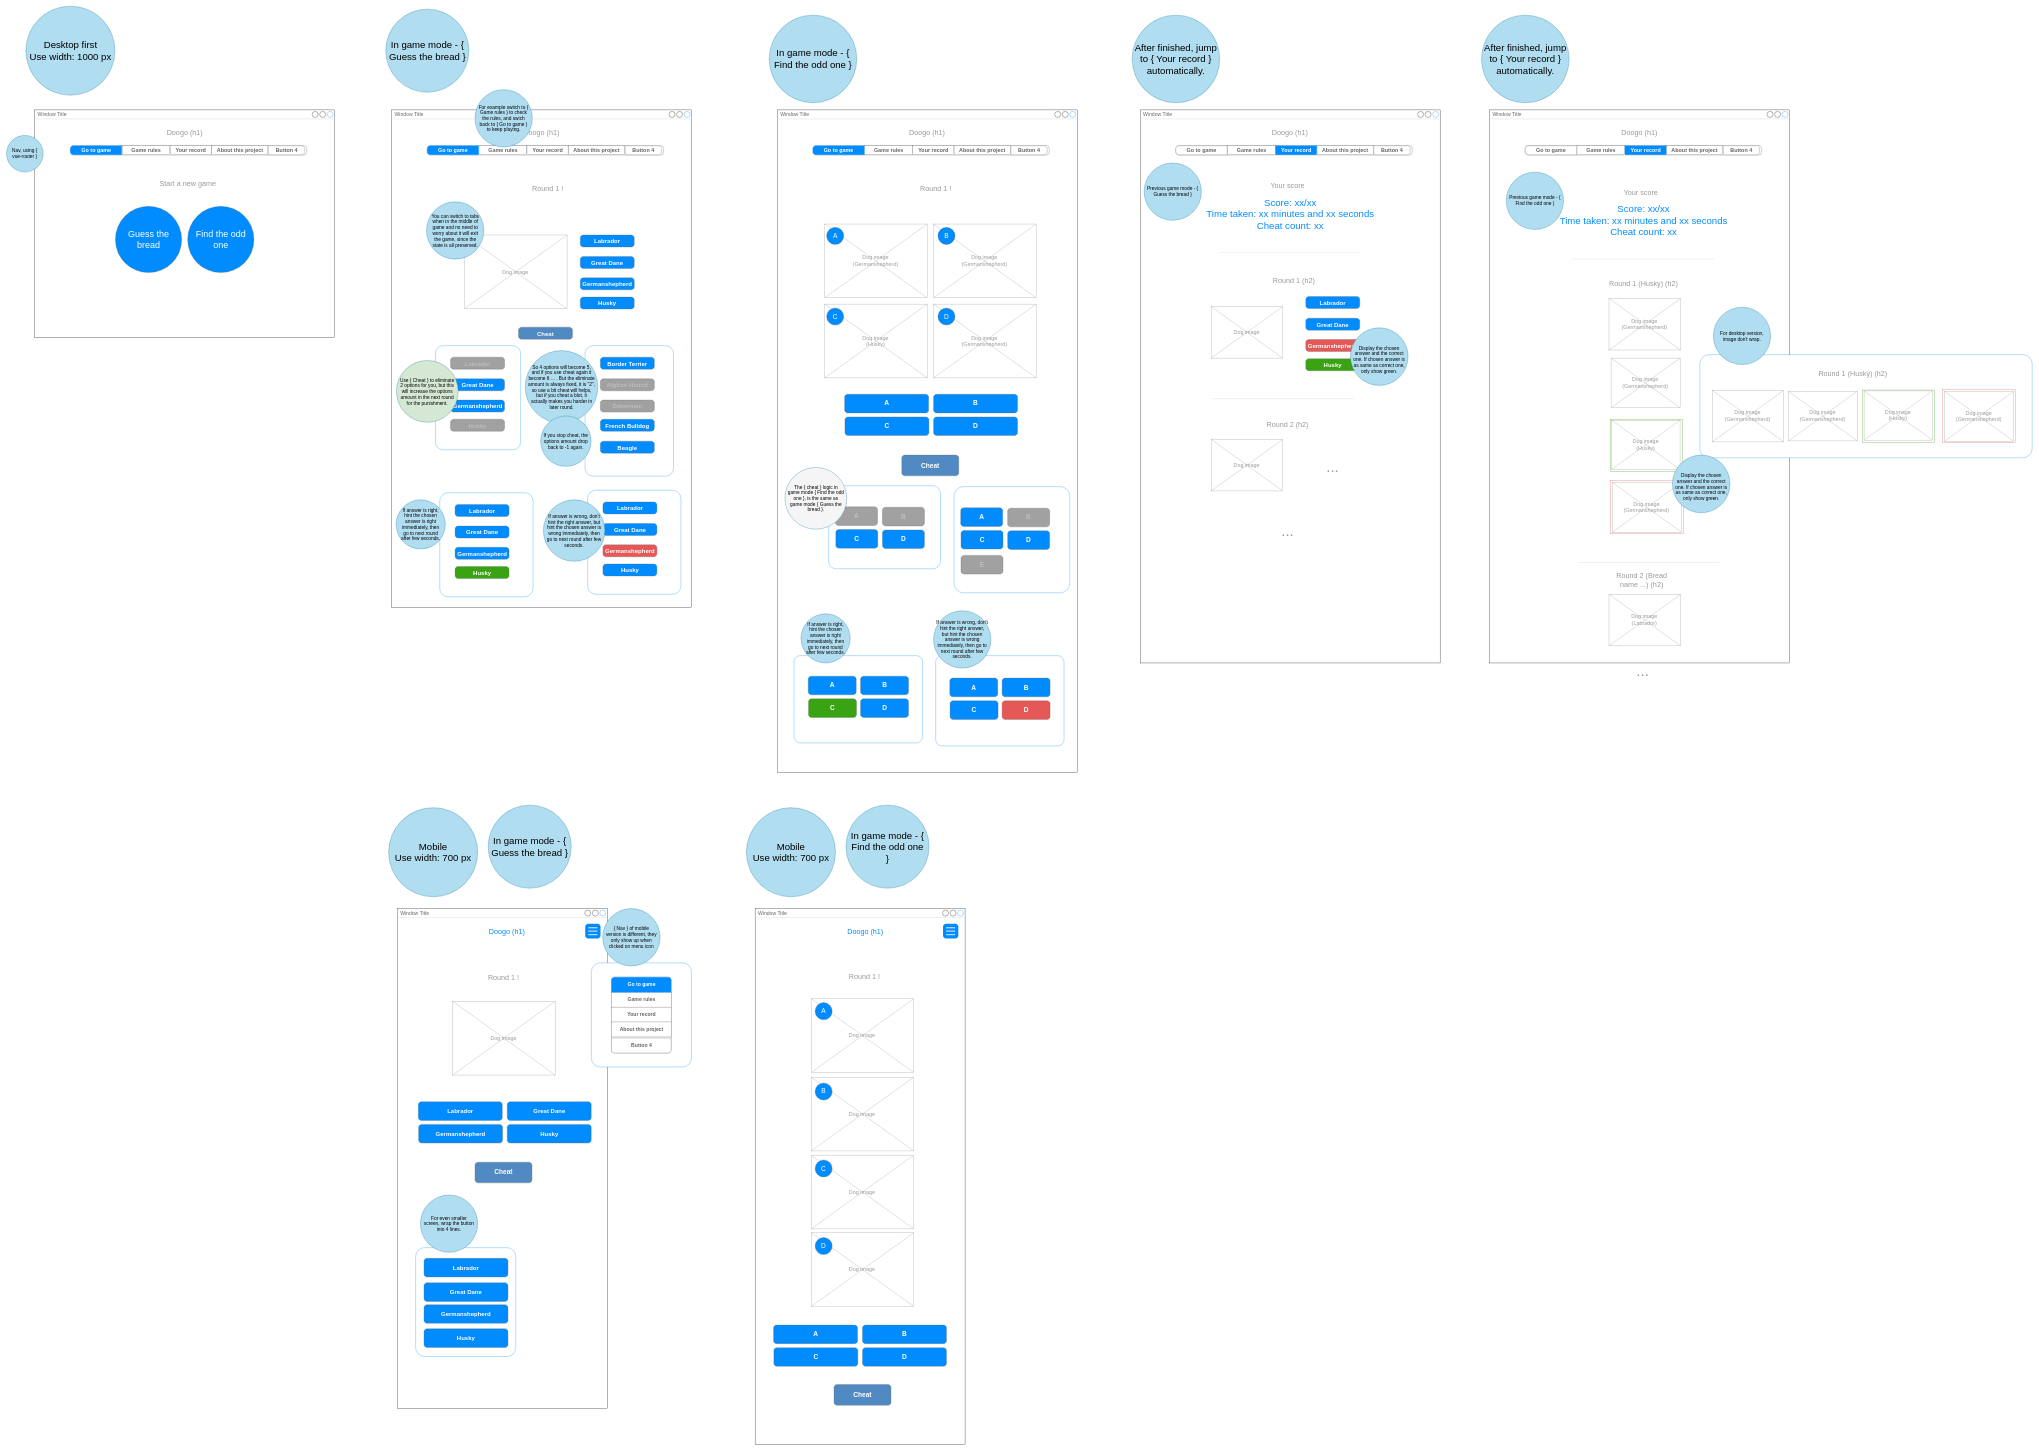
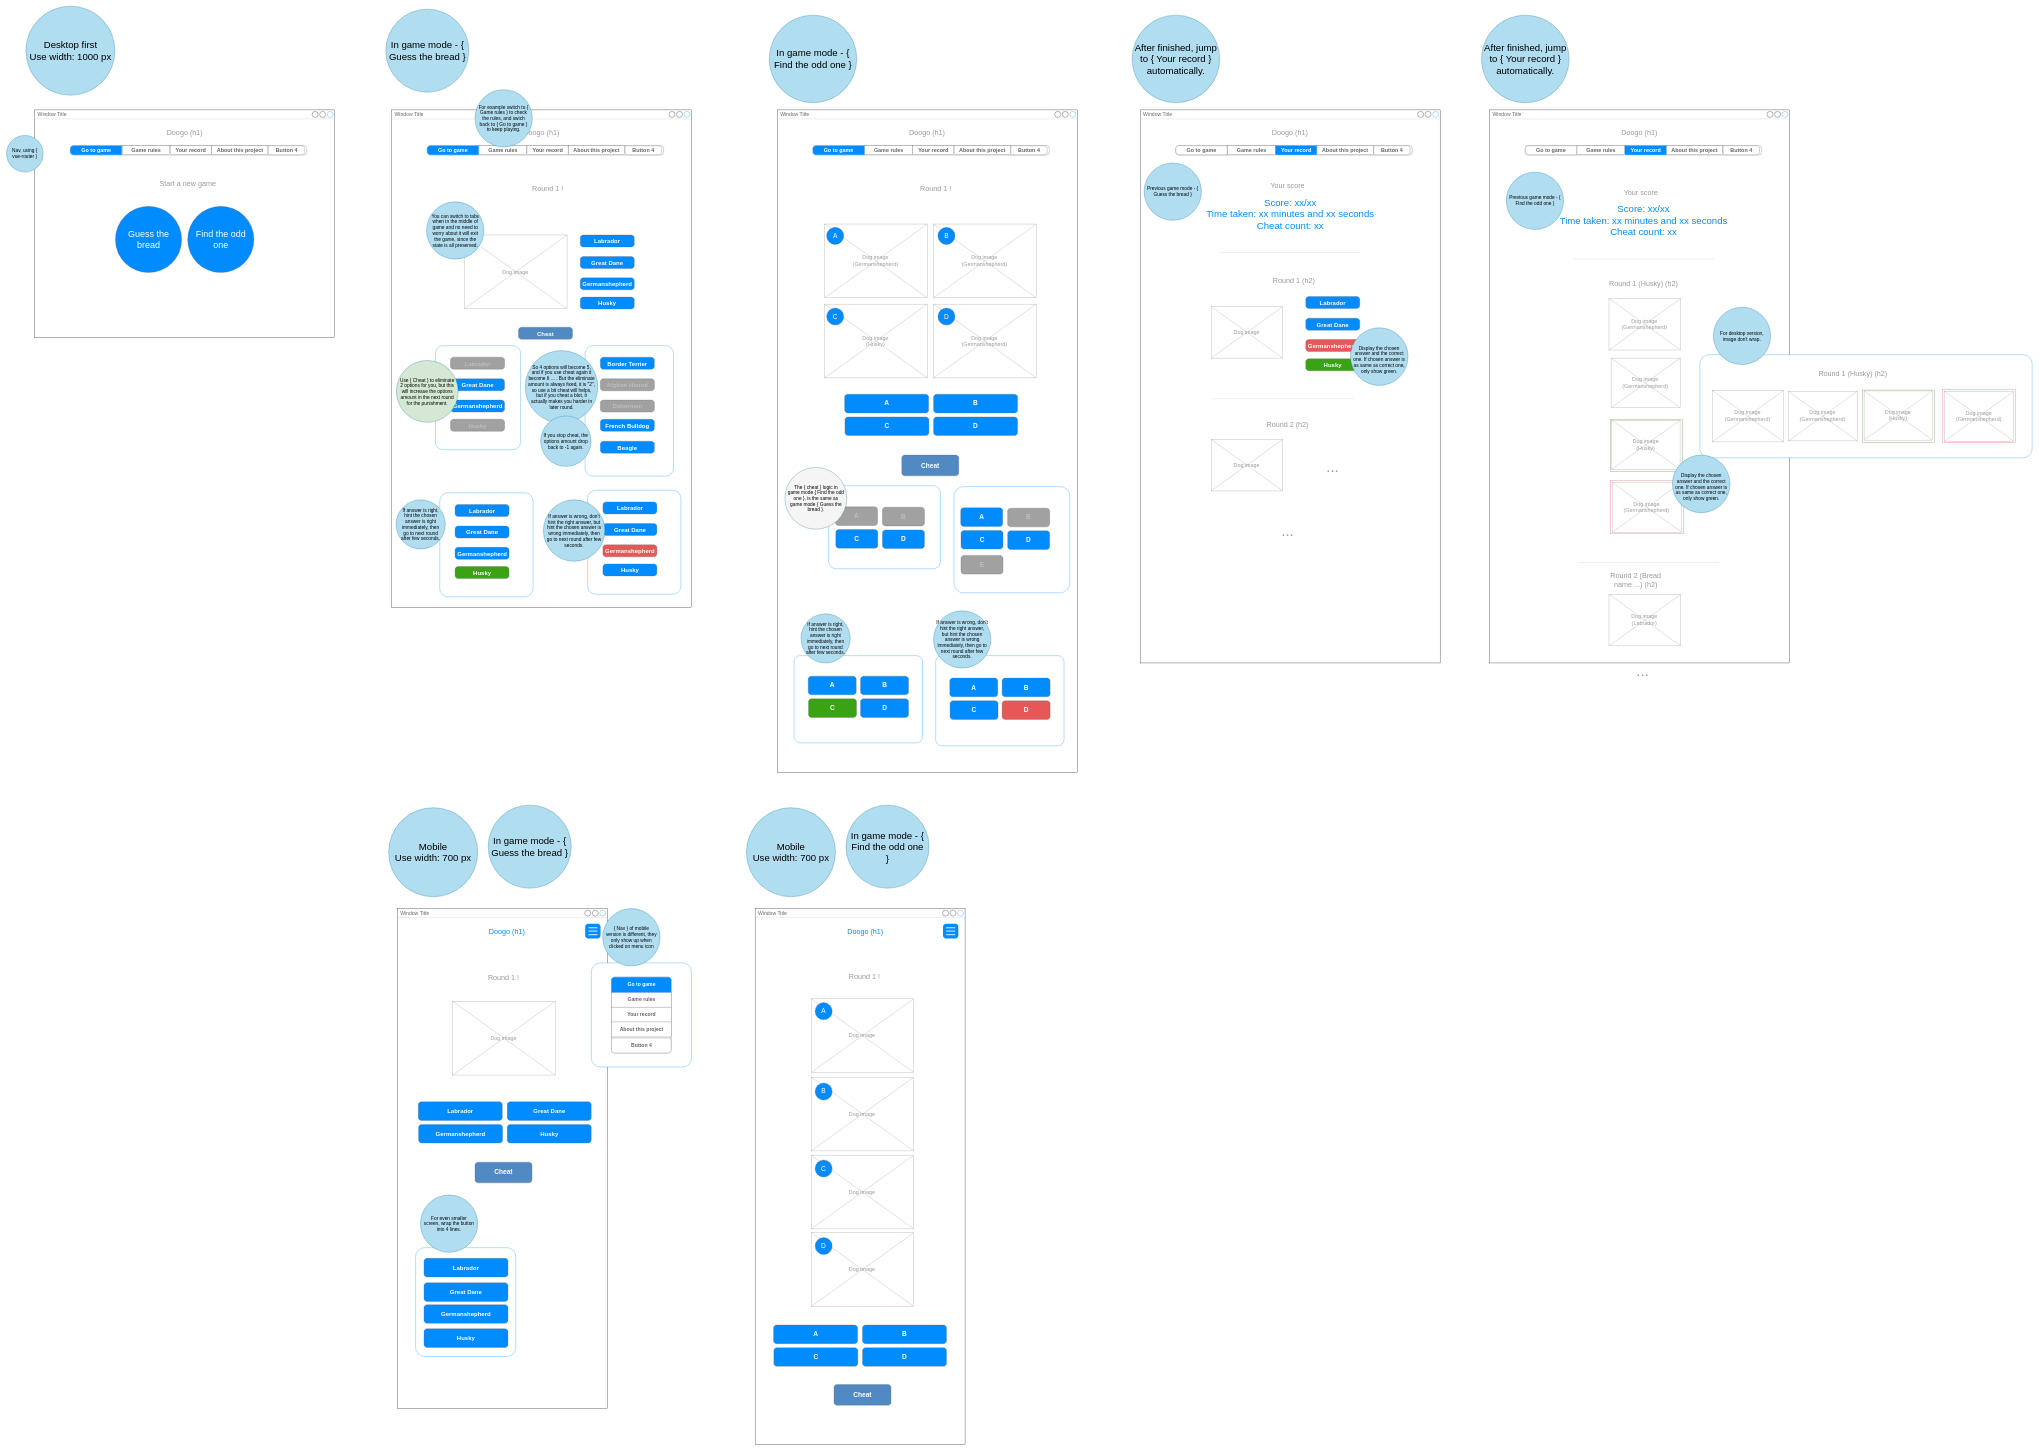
node "Round 2 (Bread name ...) (h2)": moved (1642, 580) -> (1636, 580)
